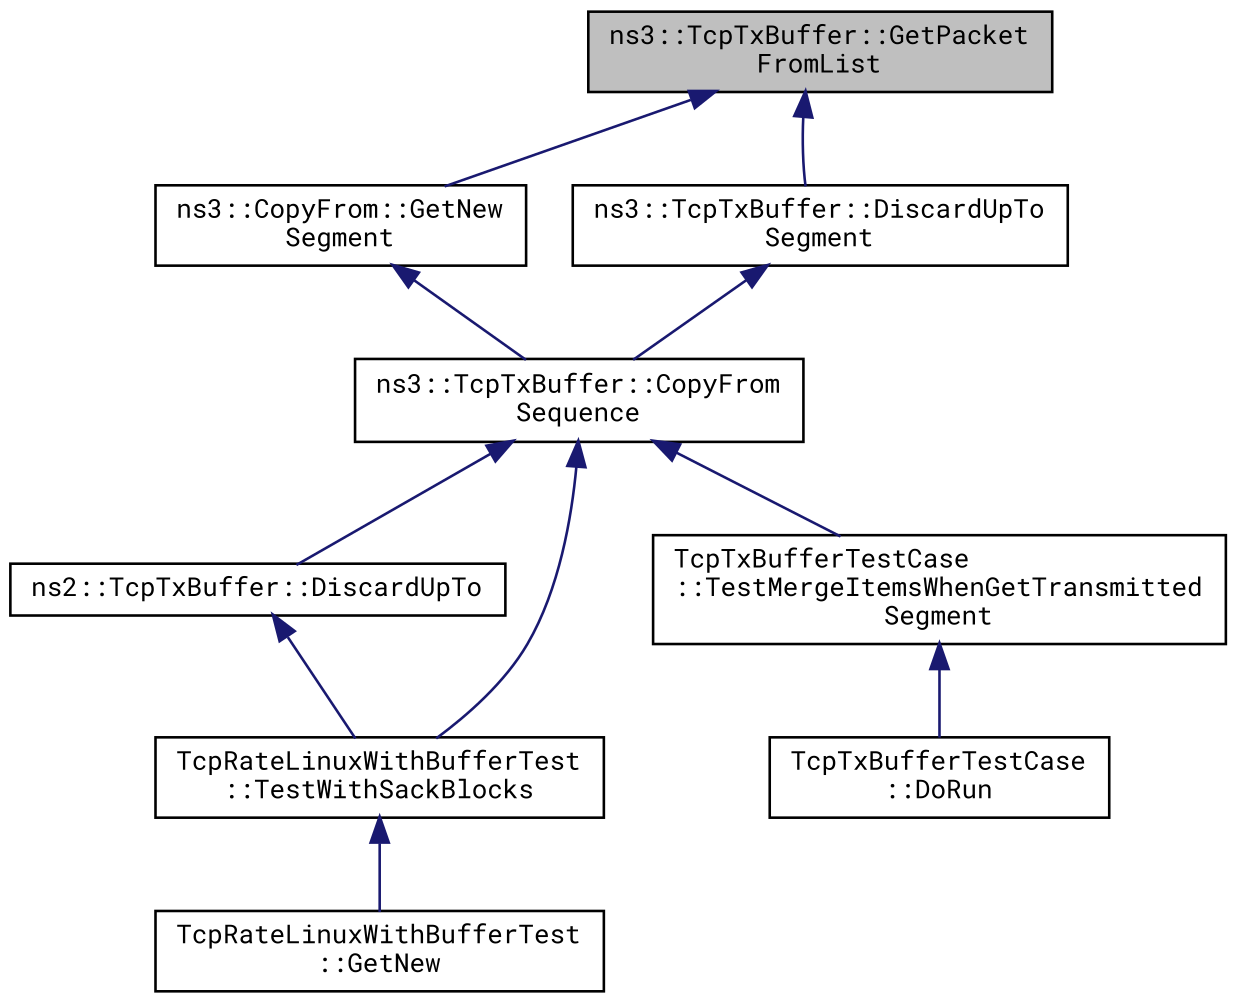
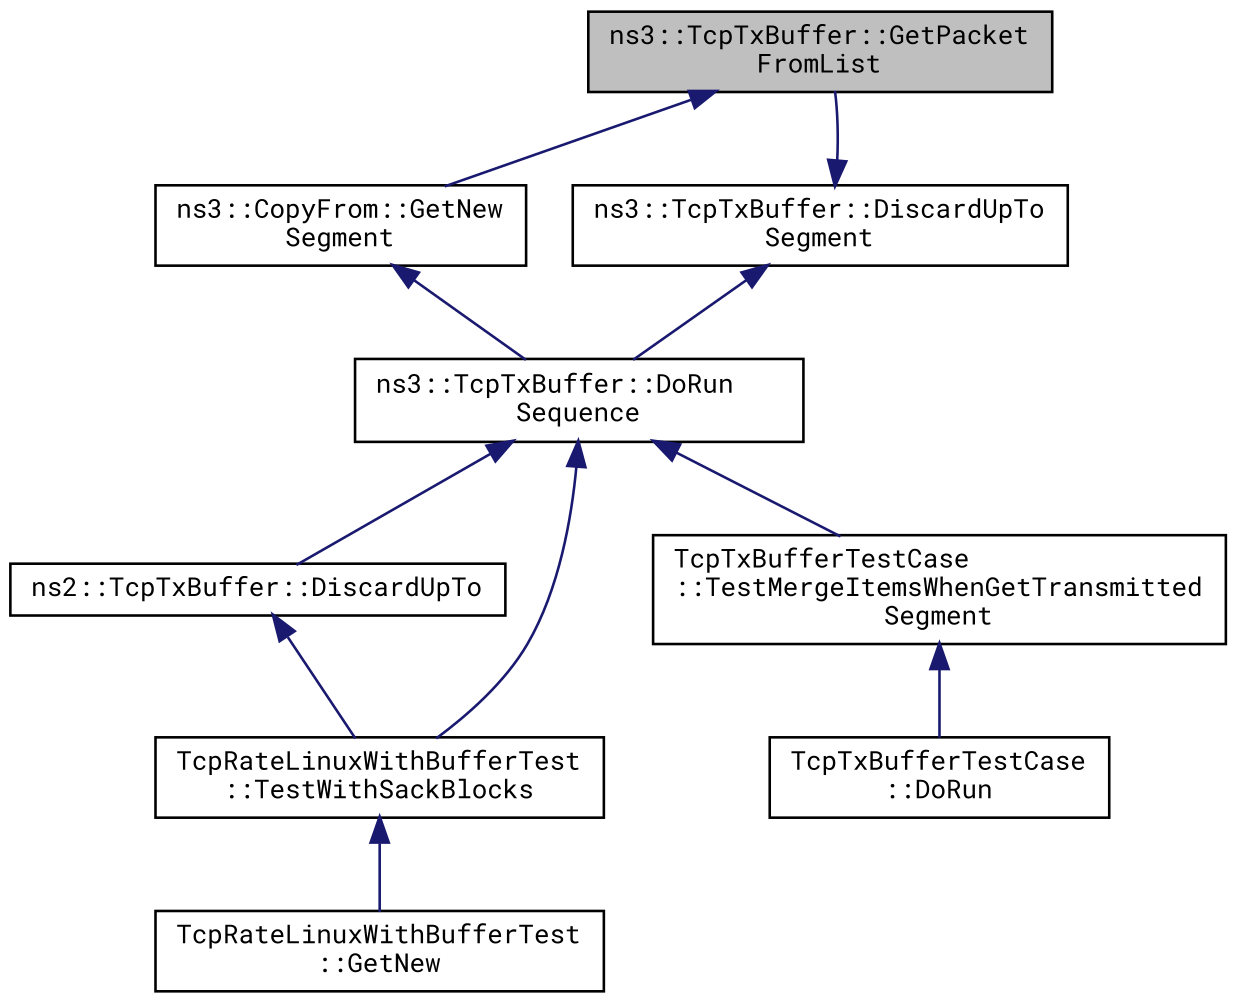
edge "ns3::TcpTxBuffer::DiscardUpTo Segment" -> "ns3::TcpTxBuffer::GetPacket FromList": reversed
node "ns3::TcpTxBuffer::CopyFrom Sequence": label "ns3::TcpTxBuffer::CopyFrom Sequence" -> "ns3::TcpTxBuffer::DoRun Sequence"
